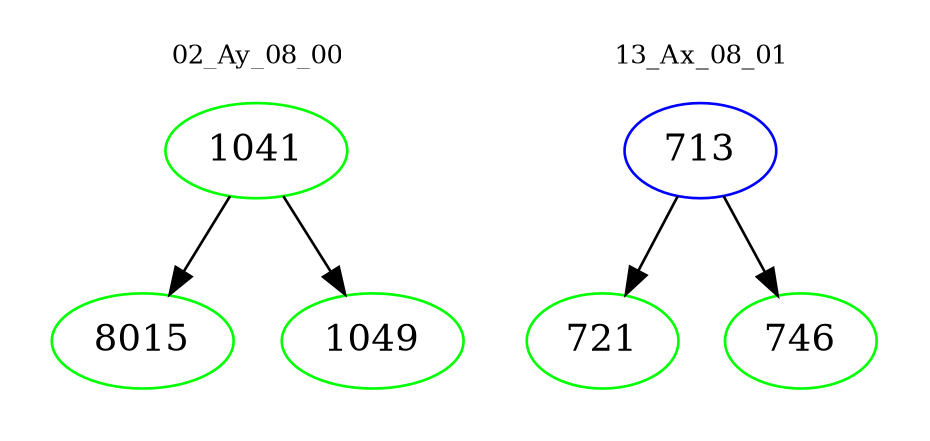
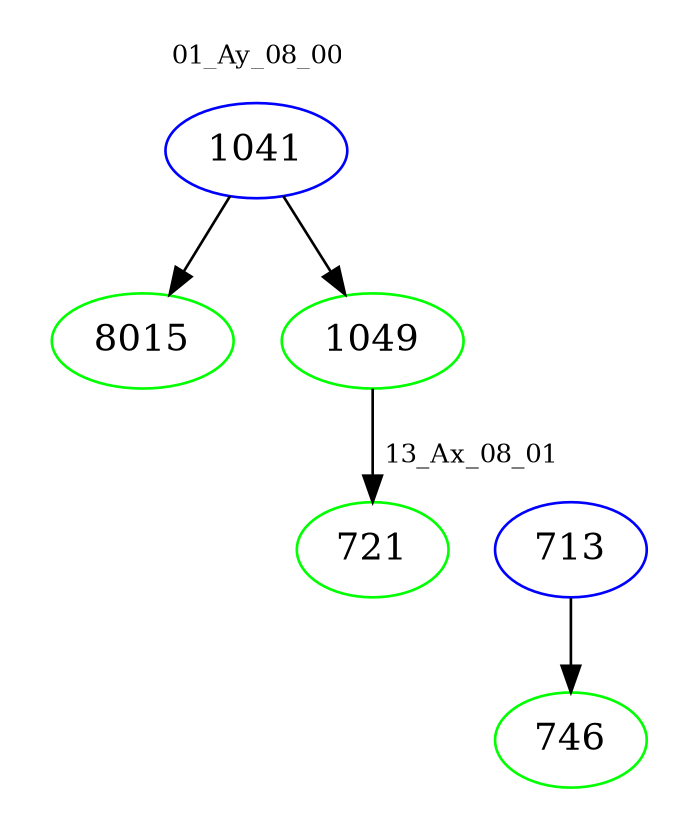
cluster "02_Ay_08_00": label "02_Ay_08_00" -> "01_Ay_08_00"
node "1041": color green -> blue
edge "713" -> "721": now "1049" -> "721"
